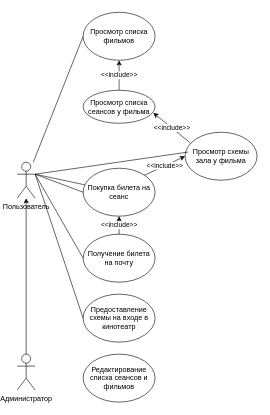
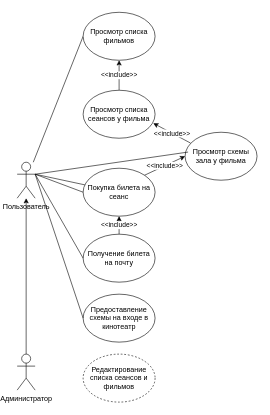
node "Просмотр списка сеансов у фильма": size 72x33 -> 72x48
node "Редактирование списка сеансов и фильмов": style solid -> dashed
